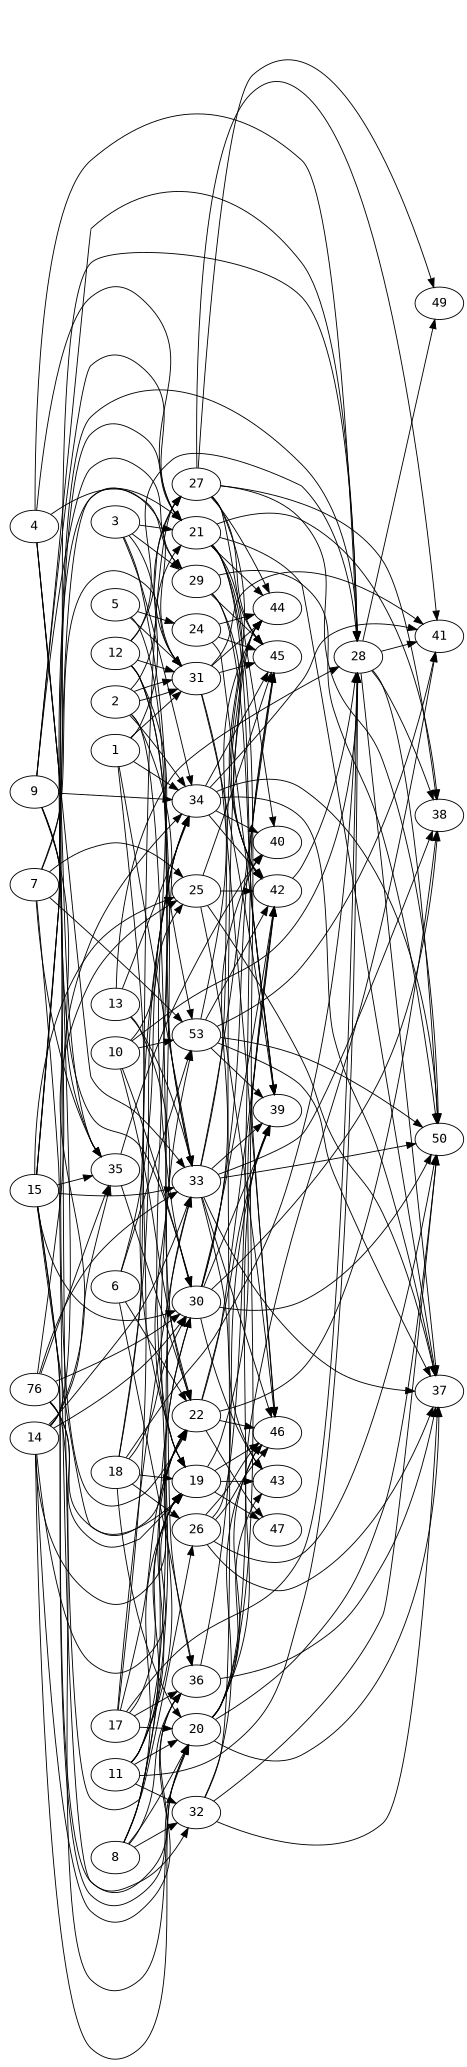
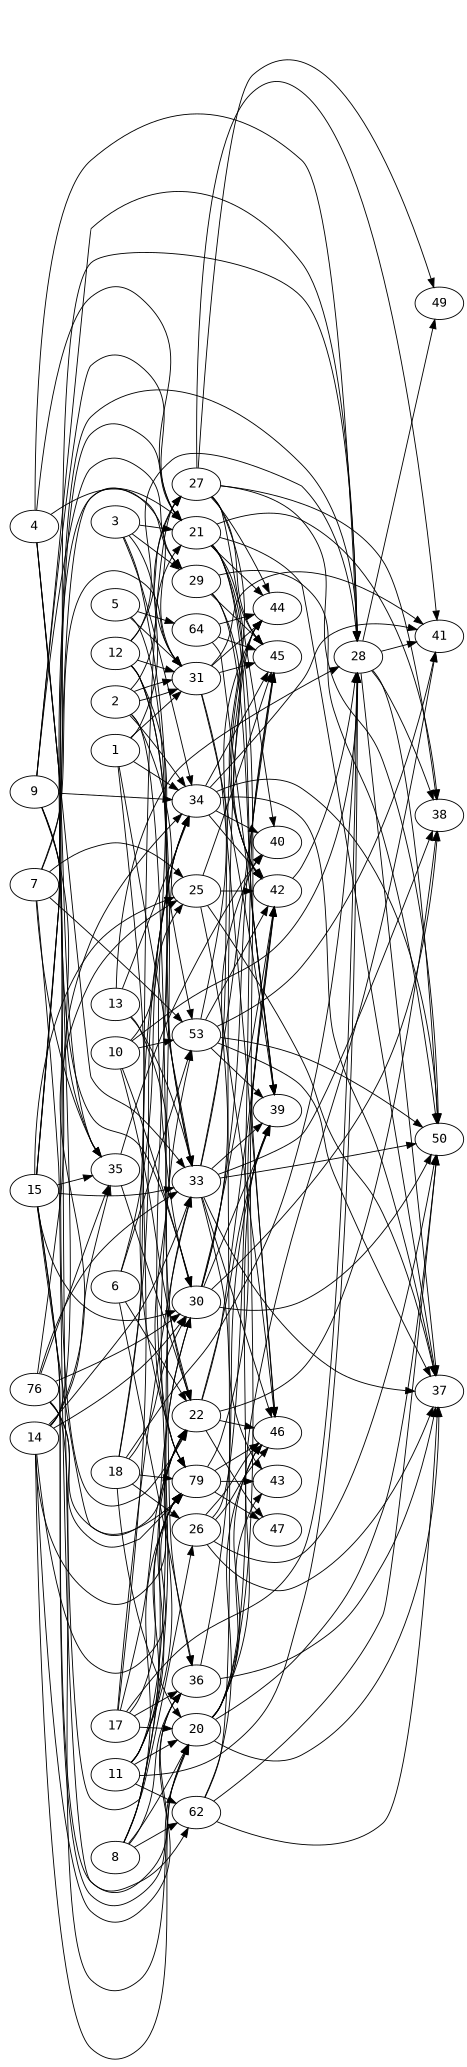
node "24": label "24" -> "64"
edge "30" -> "43": removed
node "19": label "19" -> "79"
node "32": label "32" -> "62"
